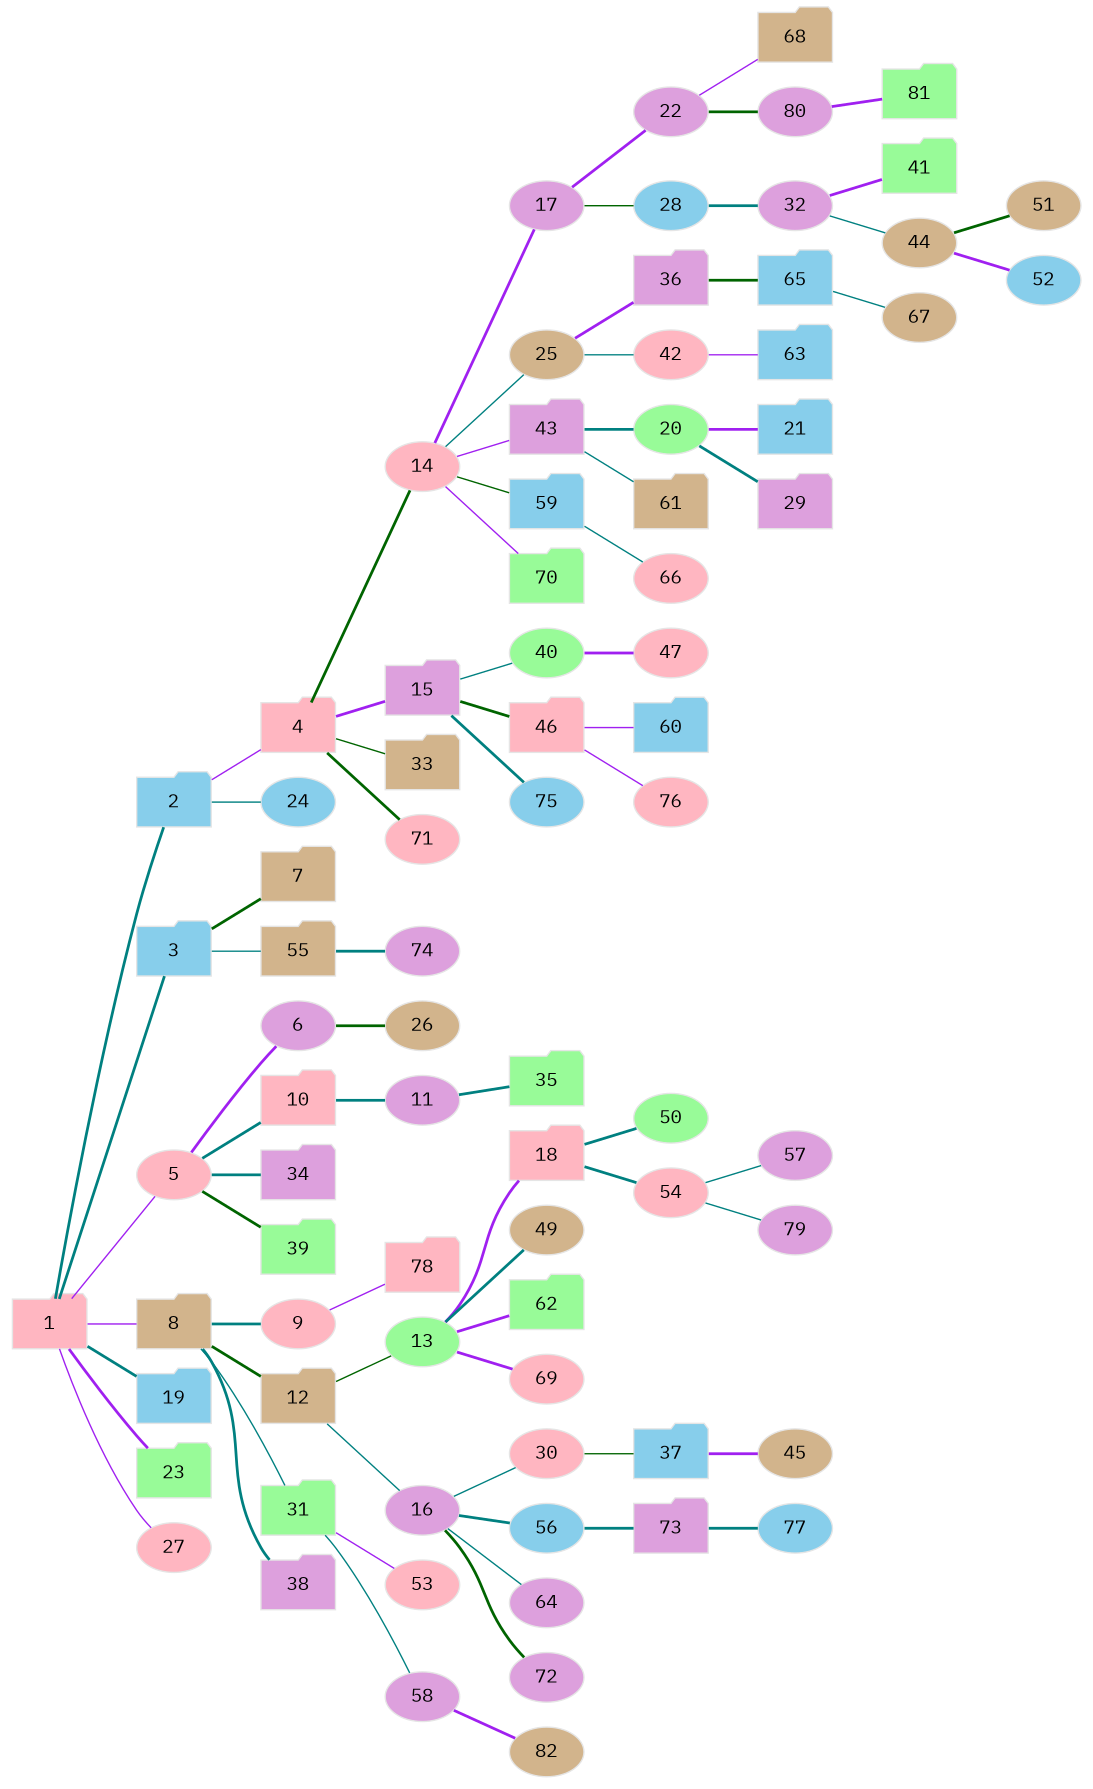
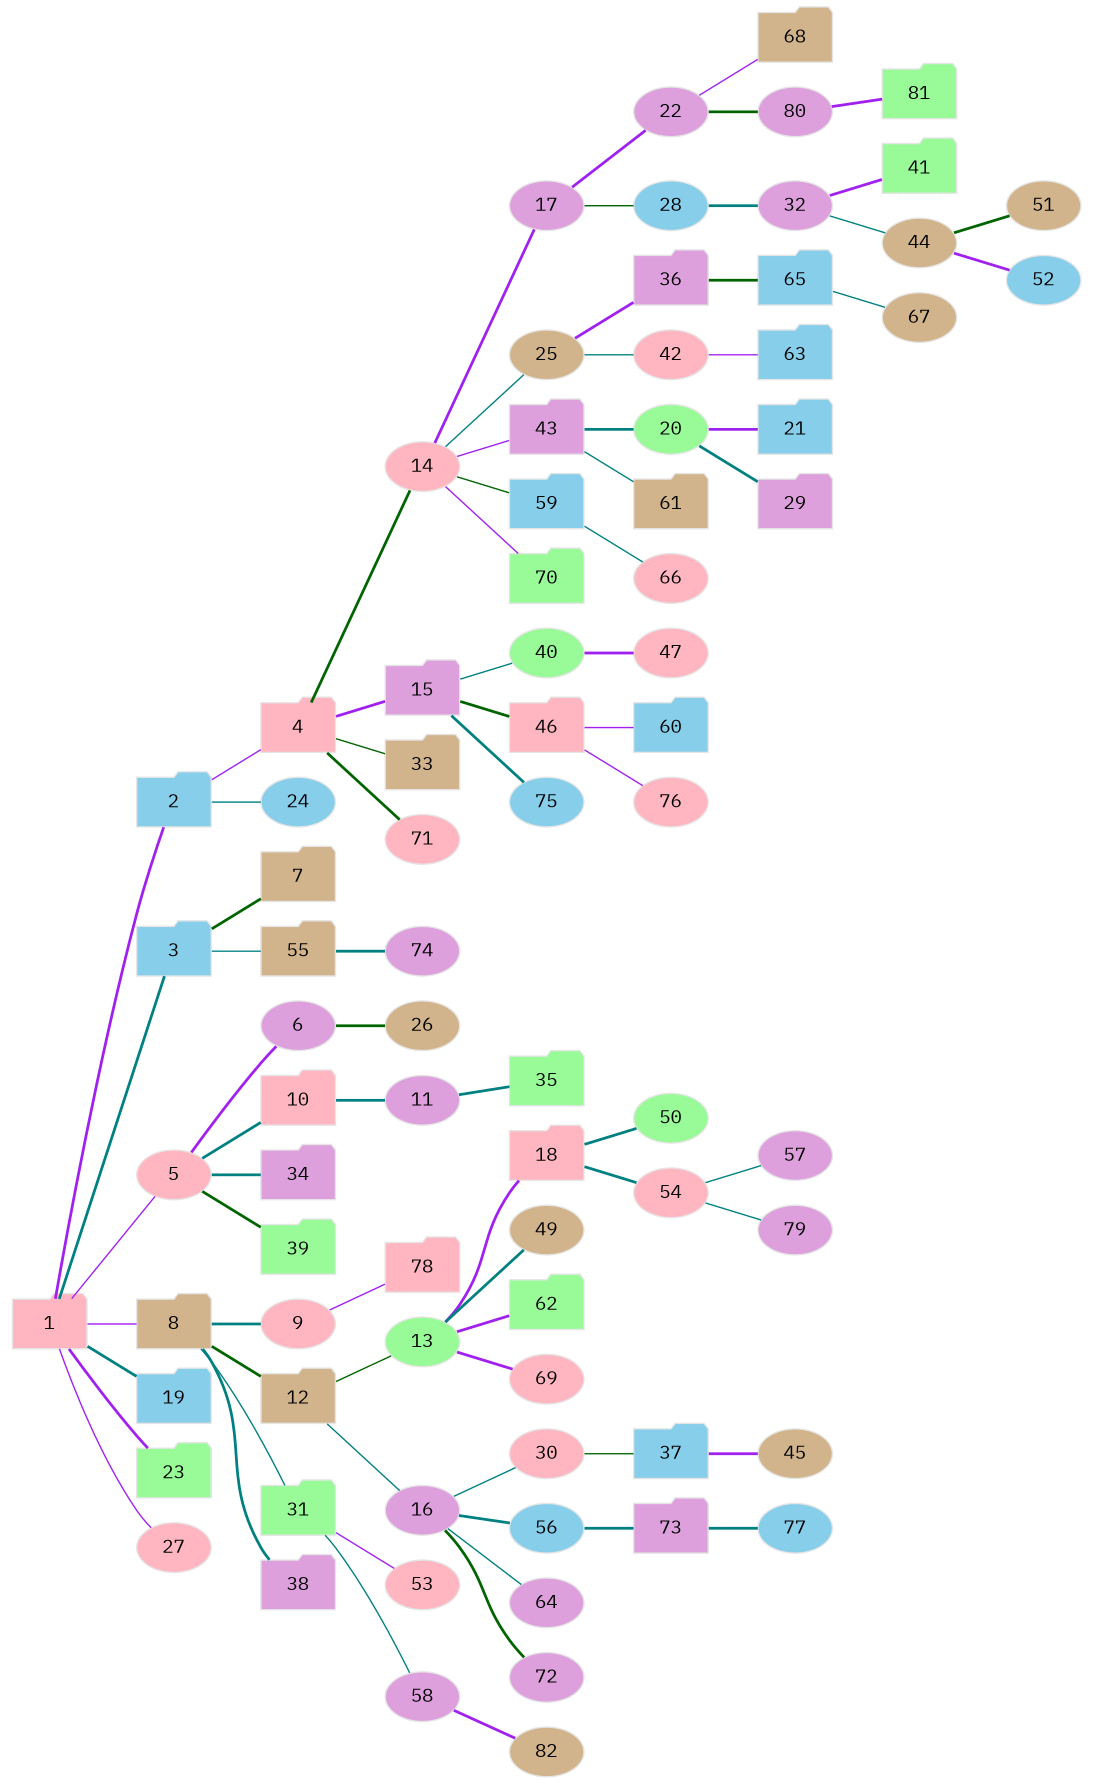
edge "2" -- "1": color teal -> purple
